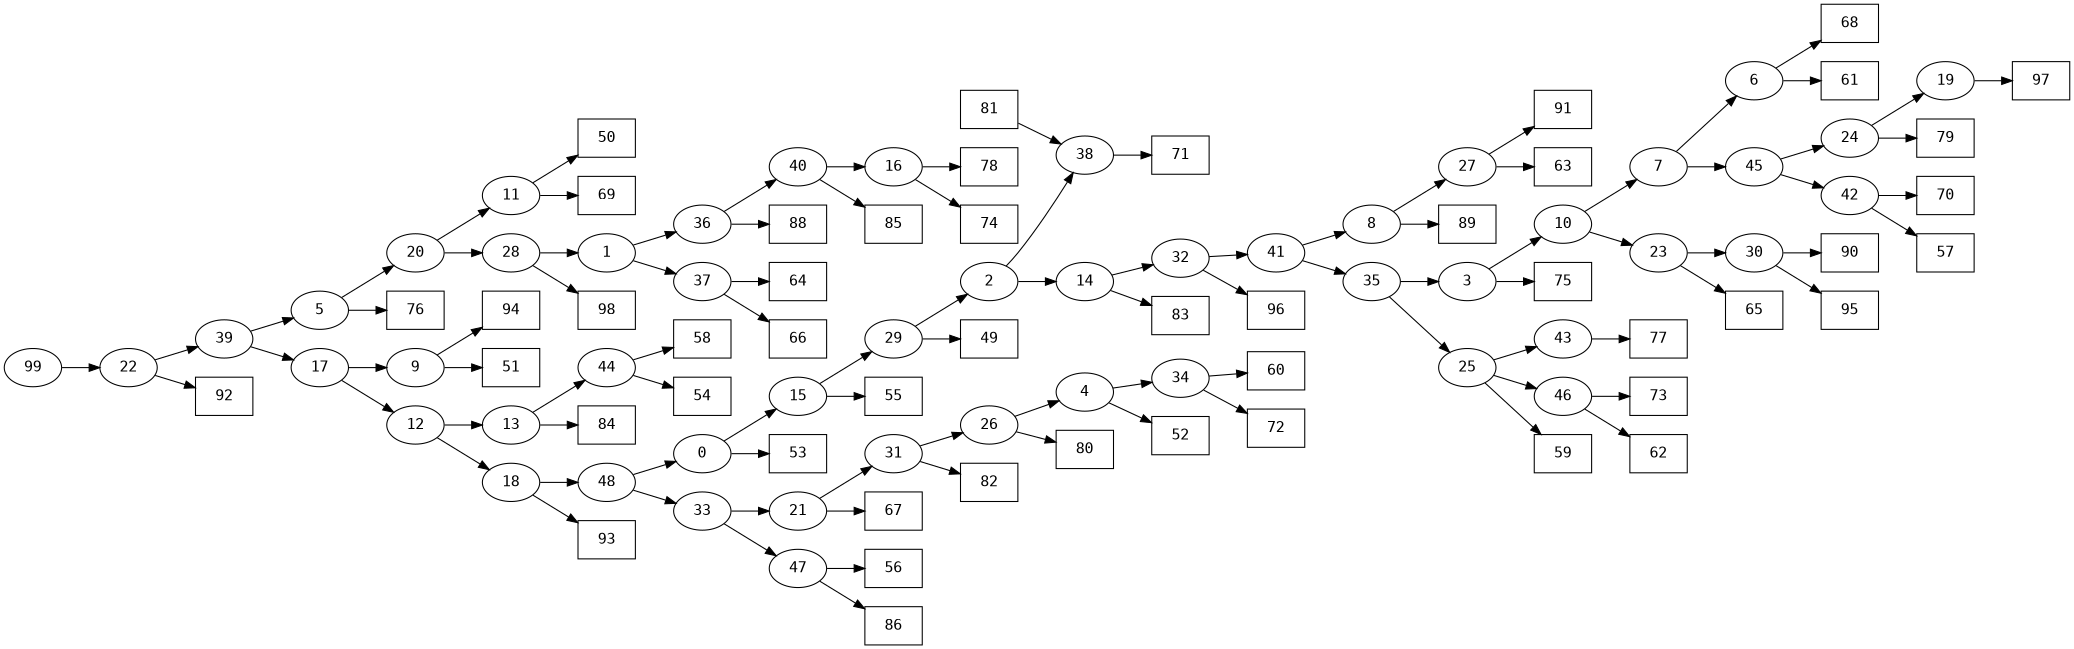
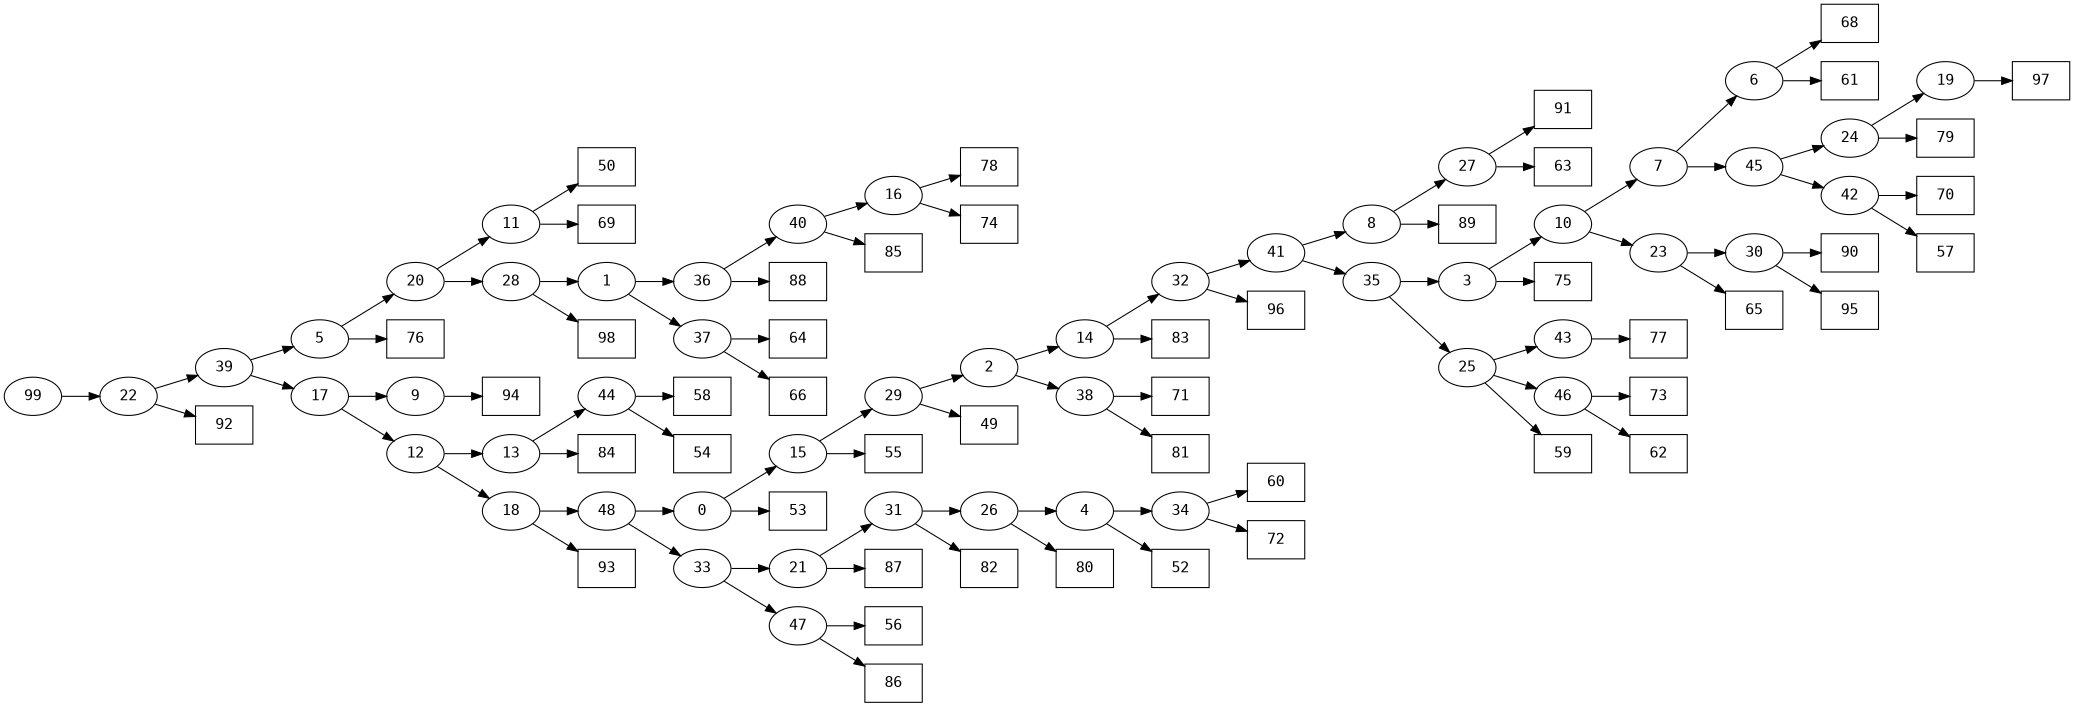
edge "81" -> "38": reversed
node "51": removed
node "67": label "67" -> "87"
